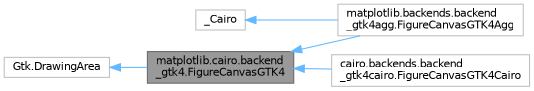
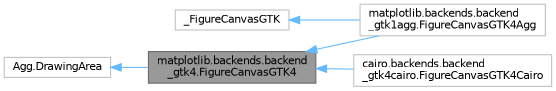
node "_Cairo": label "_Cairo" -> "_FigureCanvasGTK"
node "matplotlib.backends.backend _gtk4agg.FigureCanvasGTK4Agg": label "matplotlib.backends.backend _gtk4agg.FigureCanvasGTK4Agg" -> "matplotlib.backends.backend _gtk1agg.FigureCanvasGTK4Agg"
node "Gtk.DrawingArea": label "Gtk.DrawingArea" -> "Agg.DrawingArea"
node "matplotlib.cairo.backend _gtk4.FigureCanvasGTK4": label "matplotlib.cairo.backend _gtk4.FigureCanvasGTK4" -> "matplotlib.backends.backend _gtk4.FigureCanvasGTK4"
